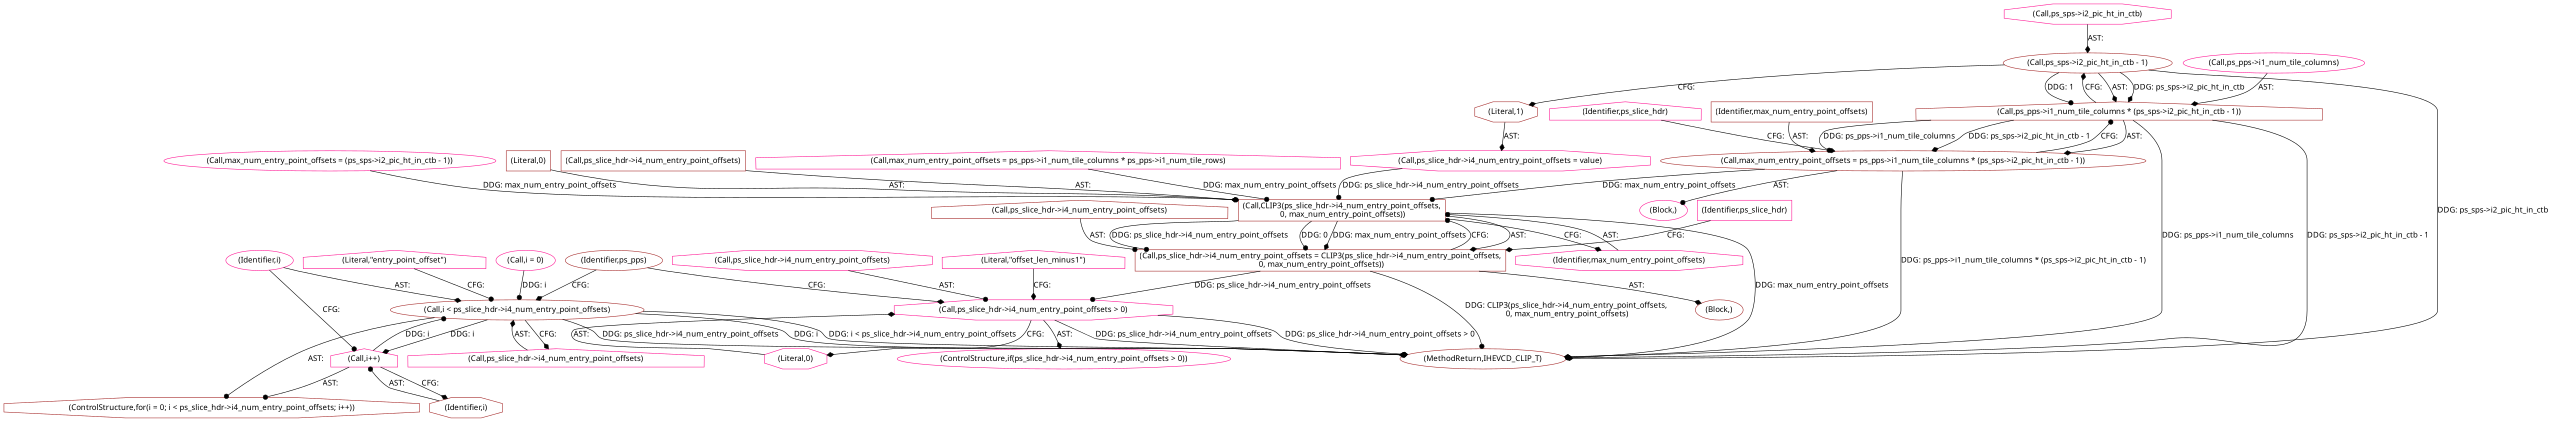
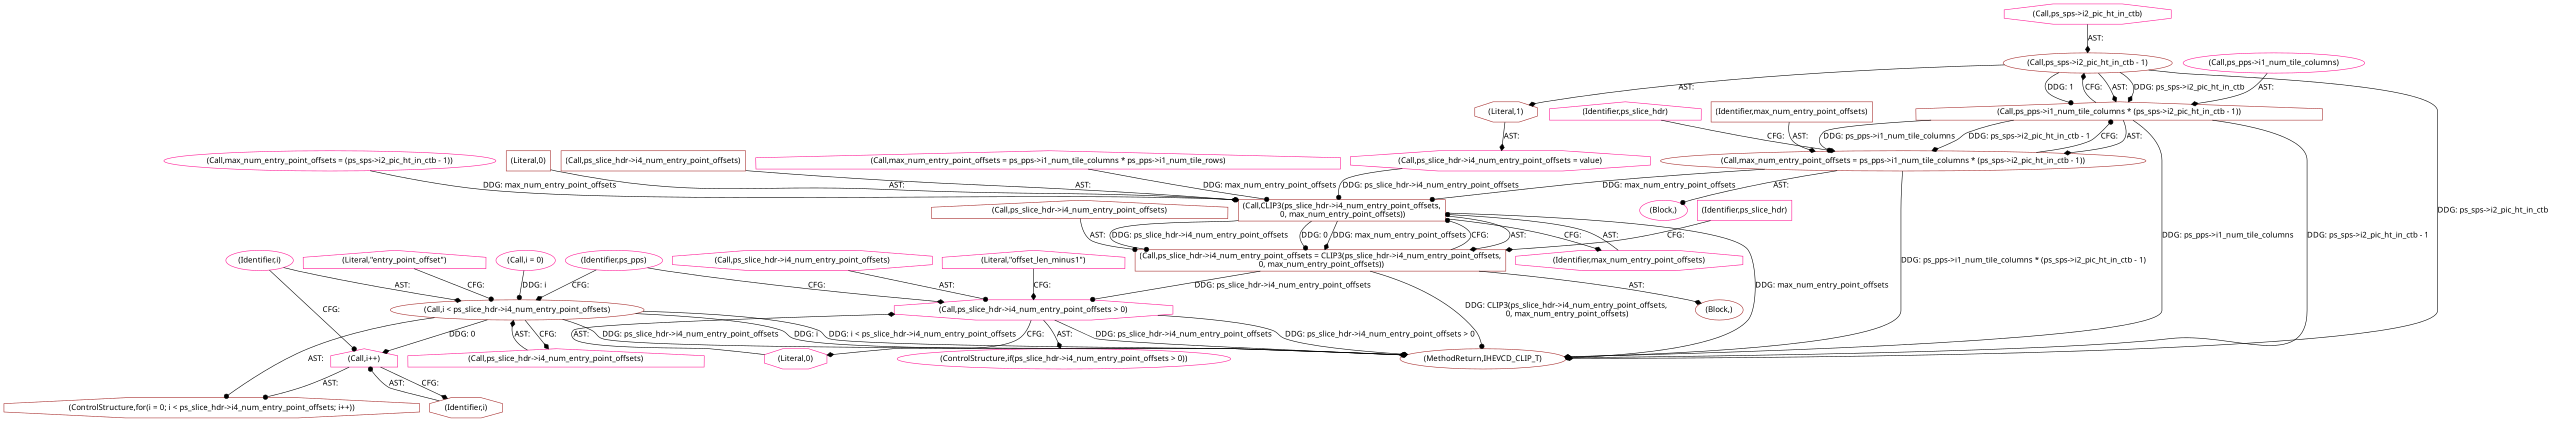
edge "(Call,ps_sps->i2_pic_ht_in_ctb - 1)" -> "(Literal,1)": label "CFG: " -> "AST: "
node "(Identifier,ps_pps)": color brown -> deeppink
edge "(Call,i++)" -> "(Call,i < ps_slice_hdr->i4_num_entry_point_offsets)": removed, label "DDG: i"
edge "(Call,i < ps_slice_hdr->i4_num_entry_point_offsets)" -> "(Call,i++)": label "DDG: i" -> "DDG: 0"
